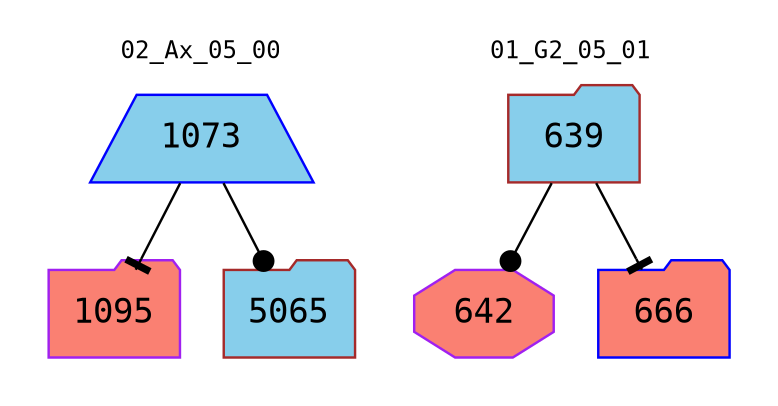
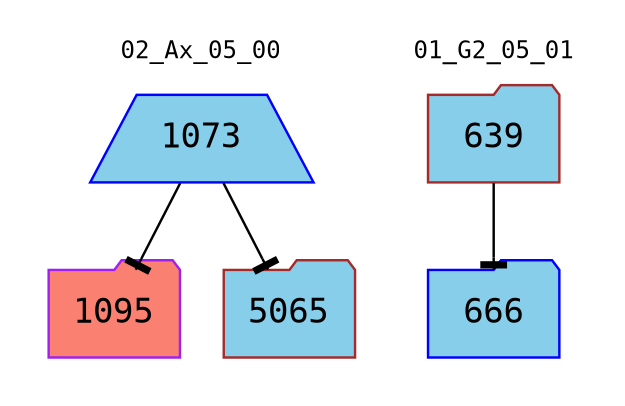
edge "1073" -> "5065": arrowhead dot -> tee
node "642": removed
node "666": fillcolor salmon -> skyblue
